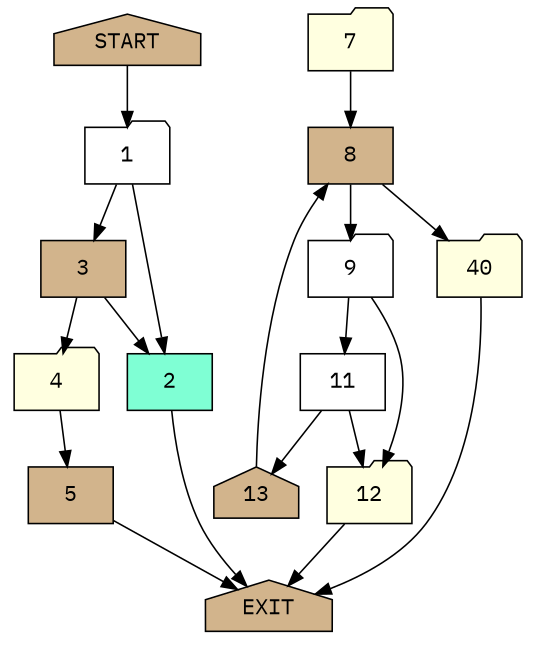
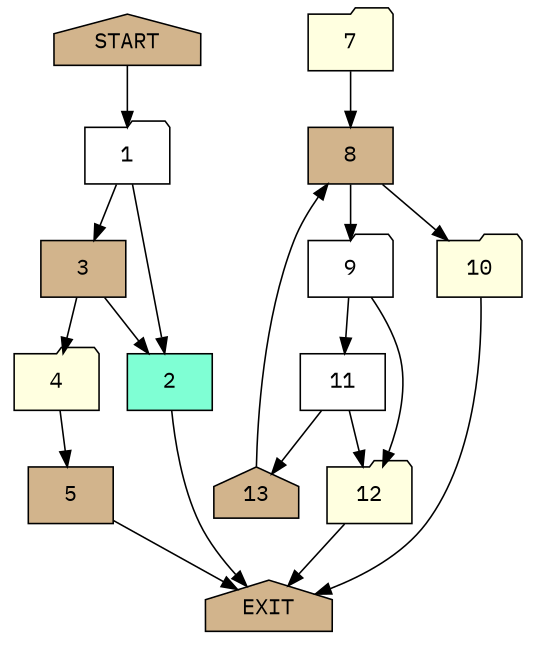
node "40": label "40" -> "10"
